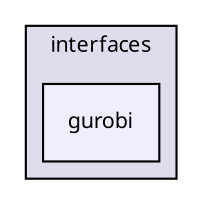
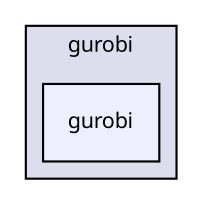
cluster "interfaces": label "interfaces" -> "gurobi"
